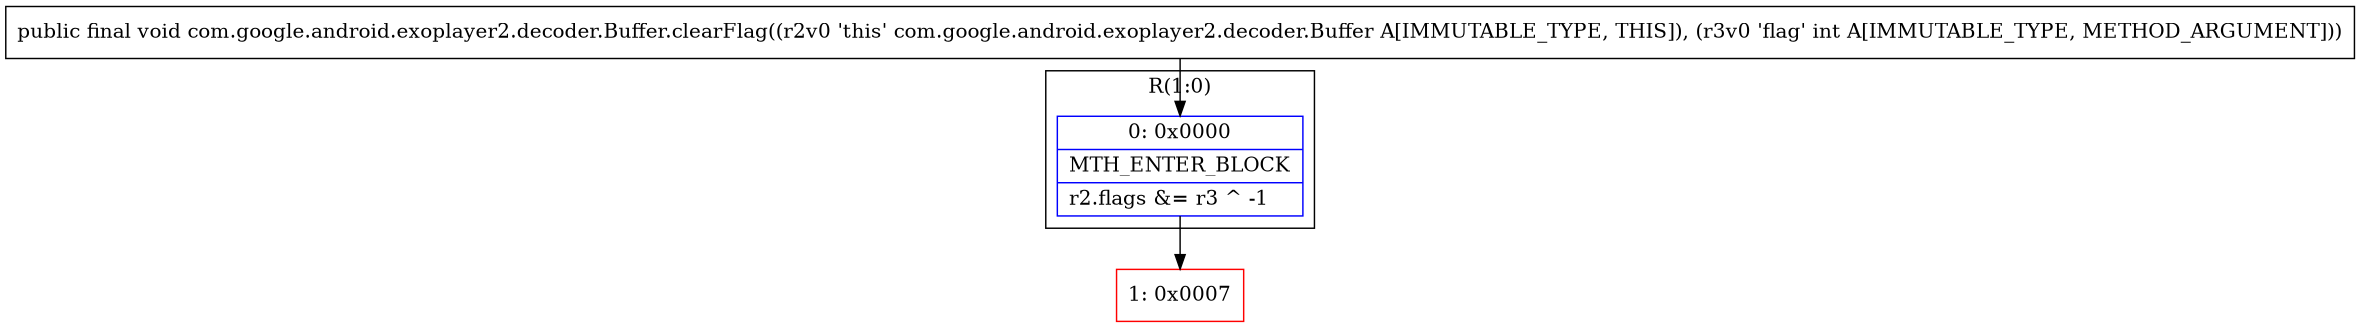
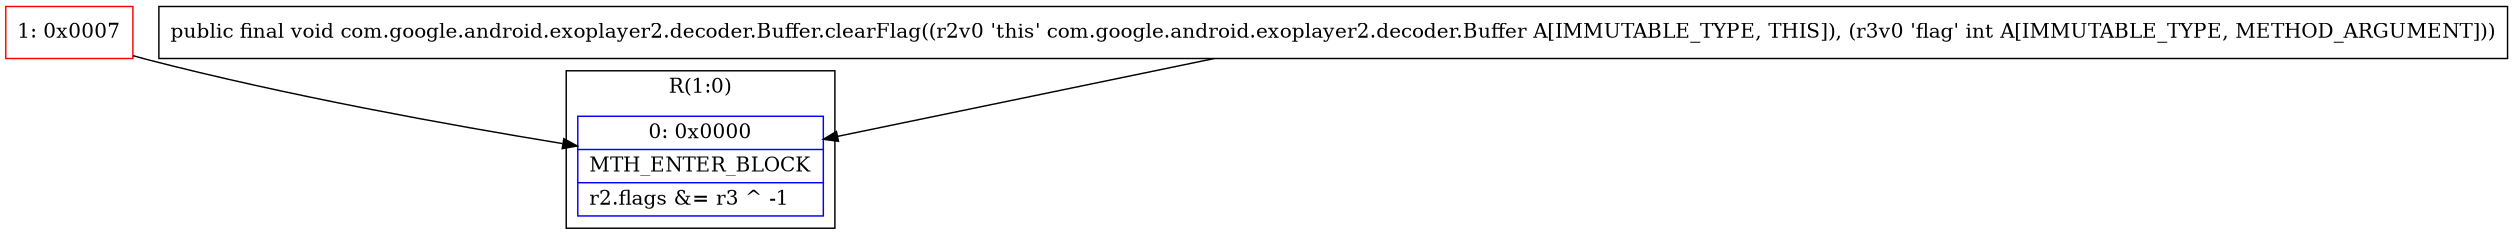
edge "0: 0x0000" -> "1: 0x0007": reversed
